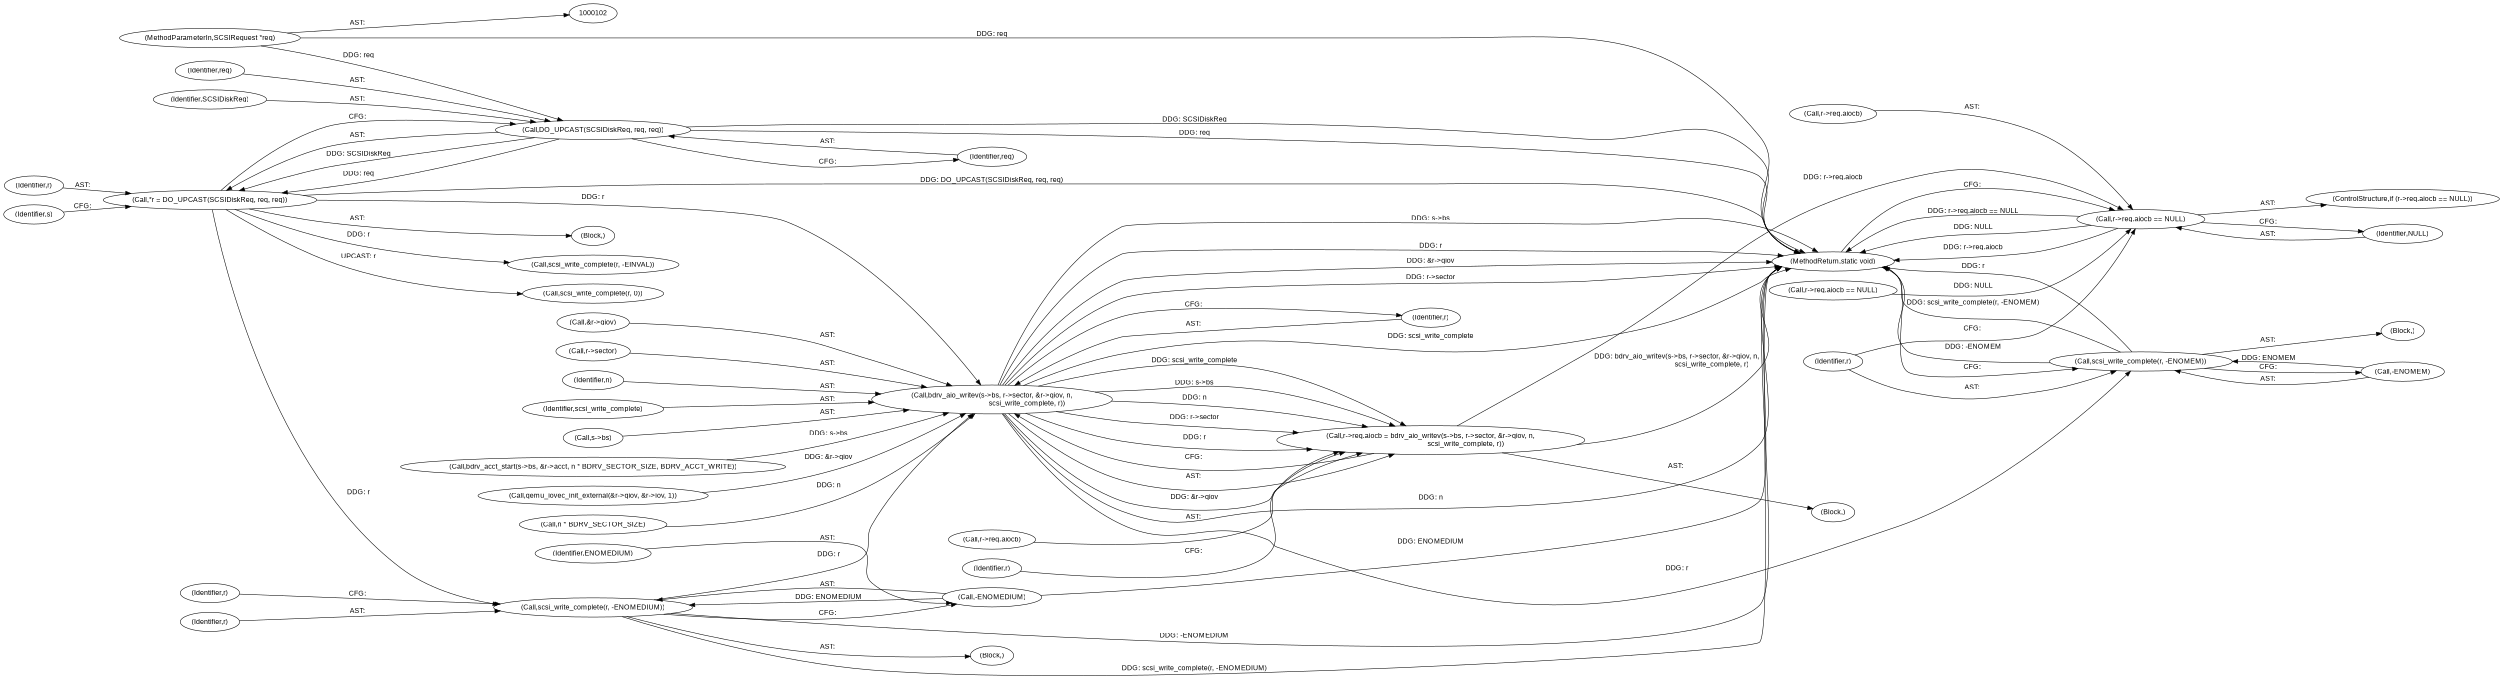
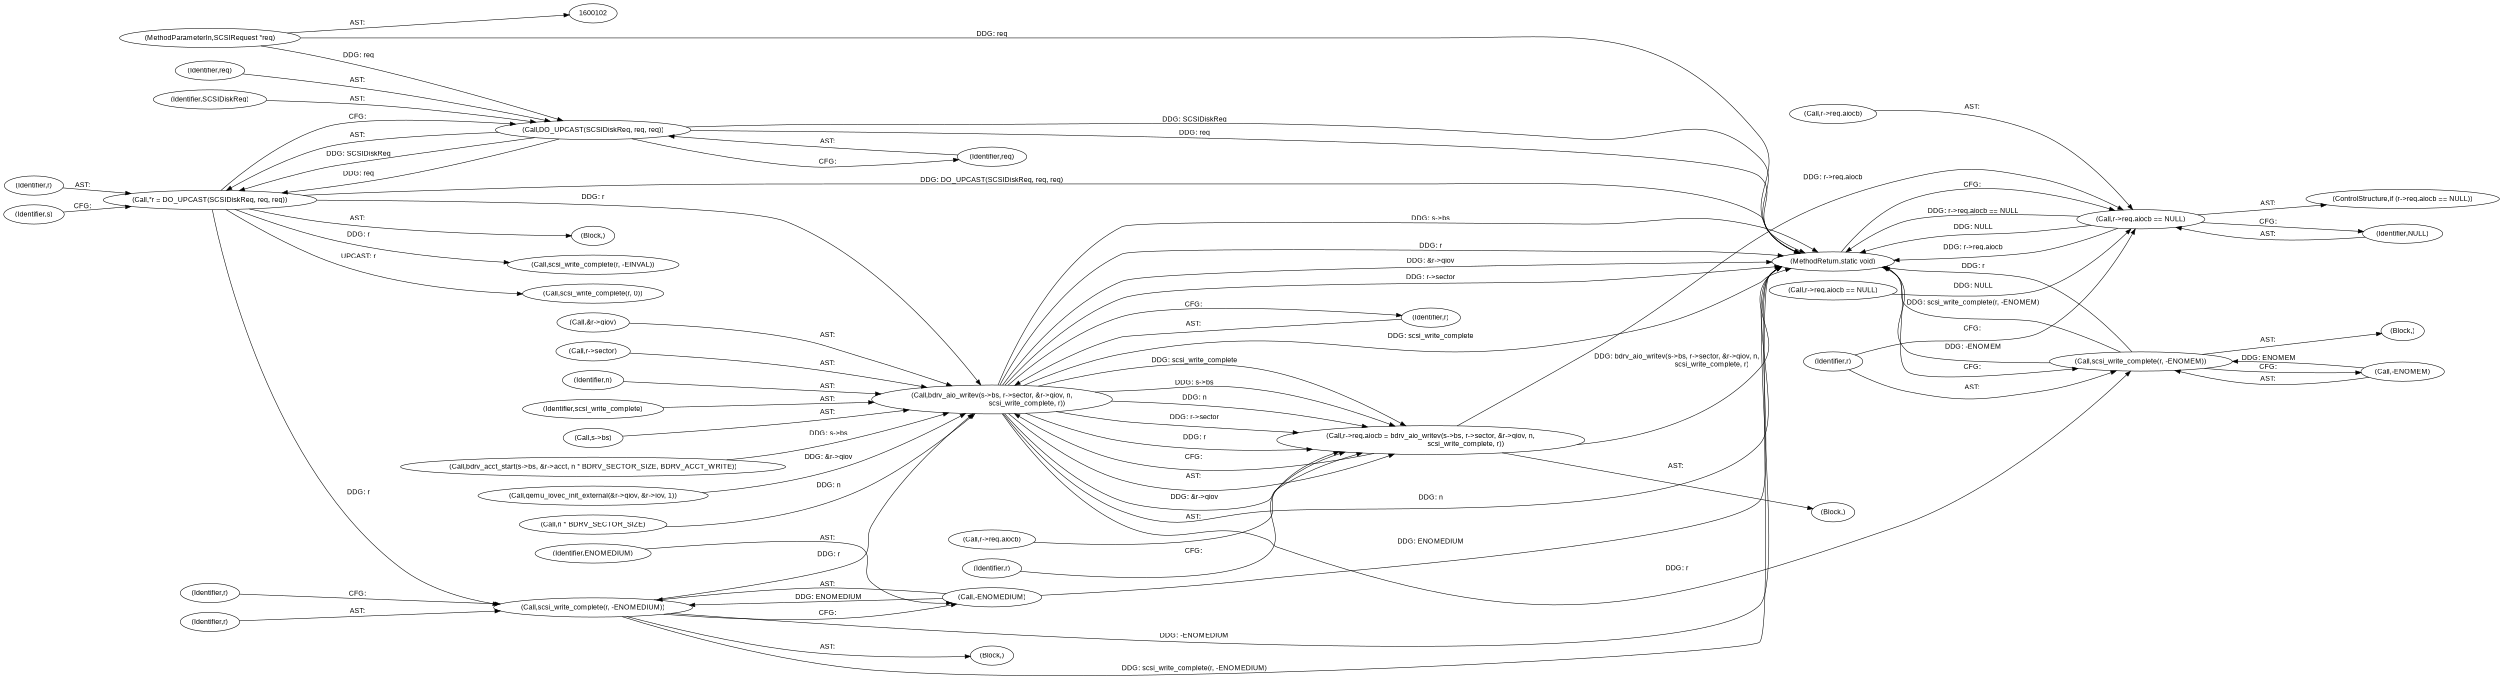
node "1000102": label "1000102" -> "1600102"
